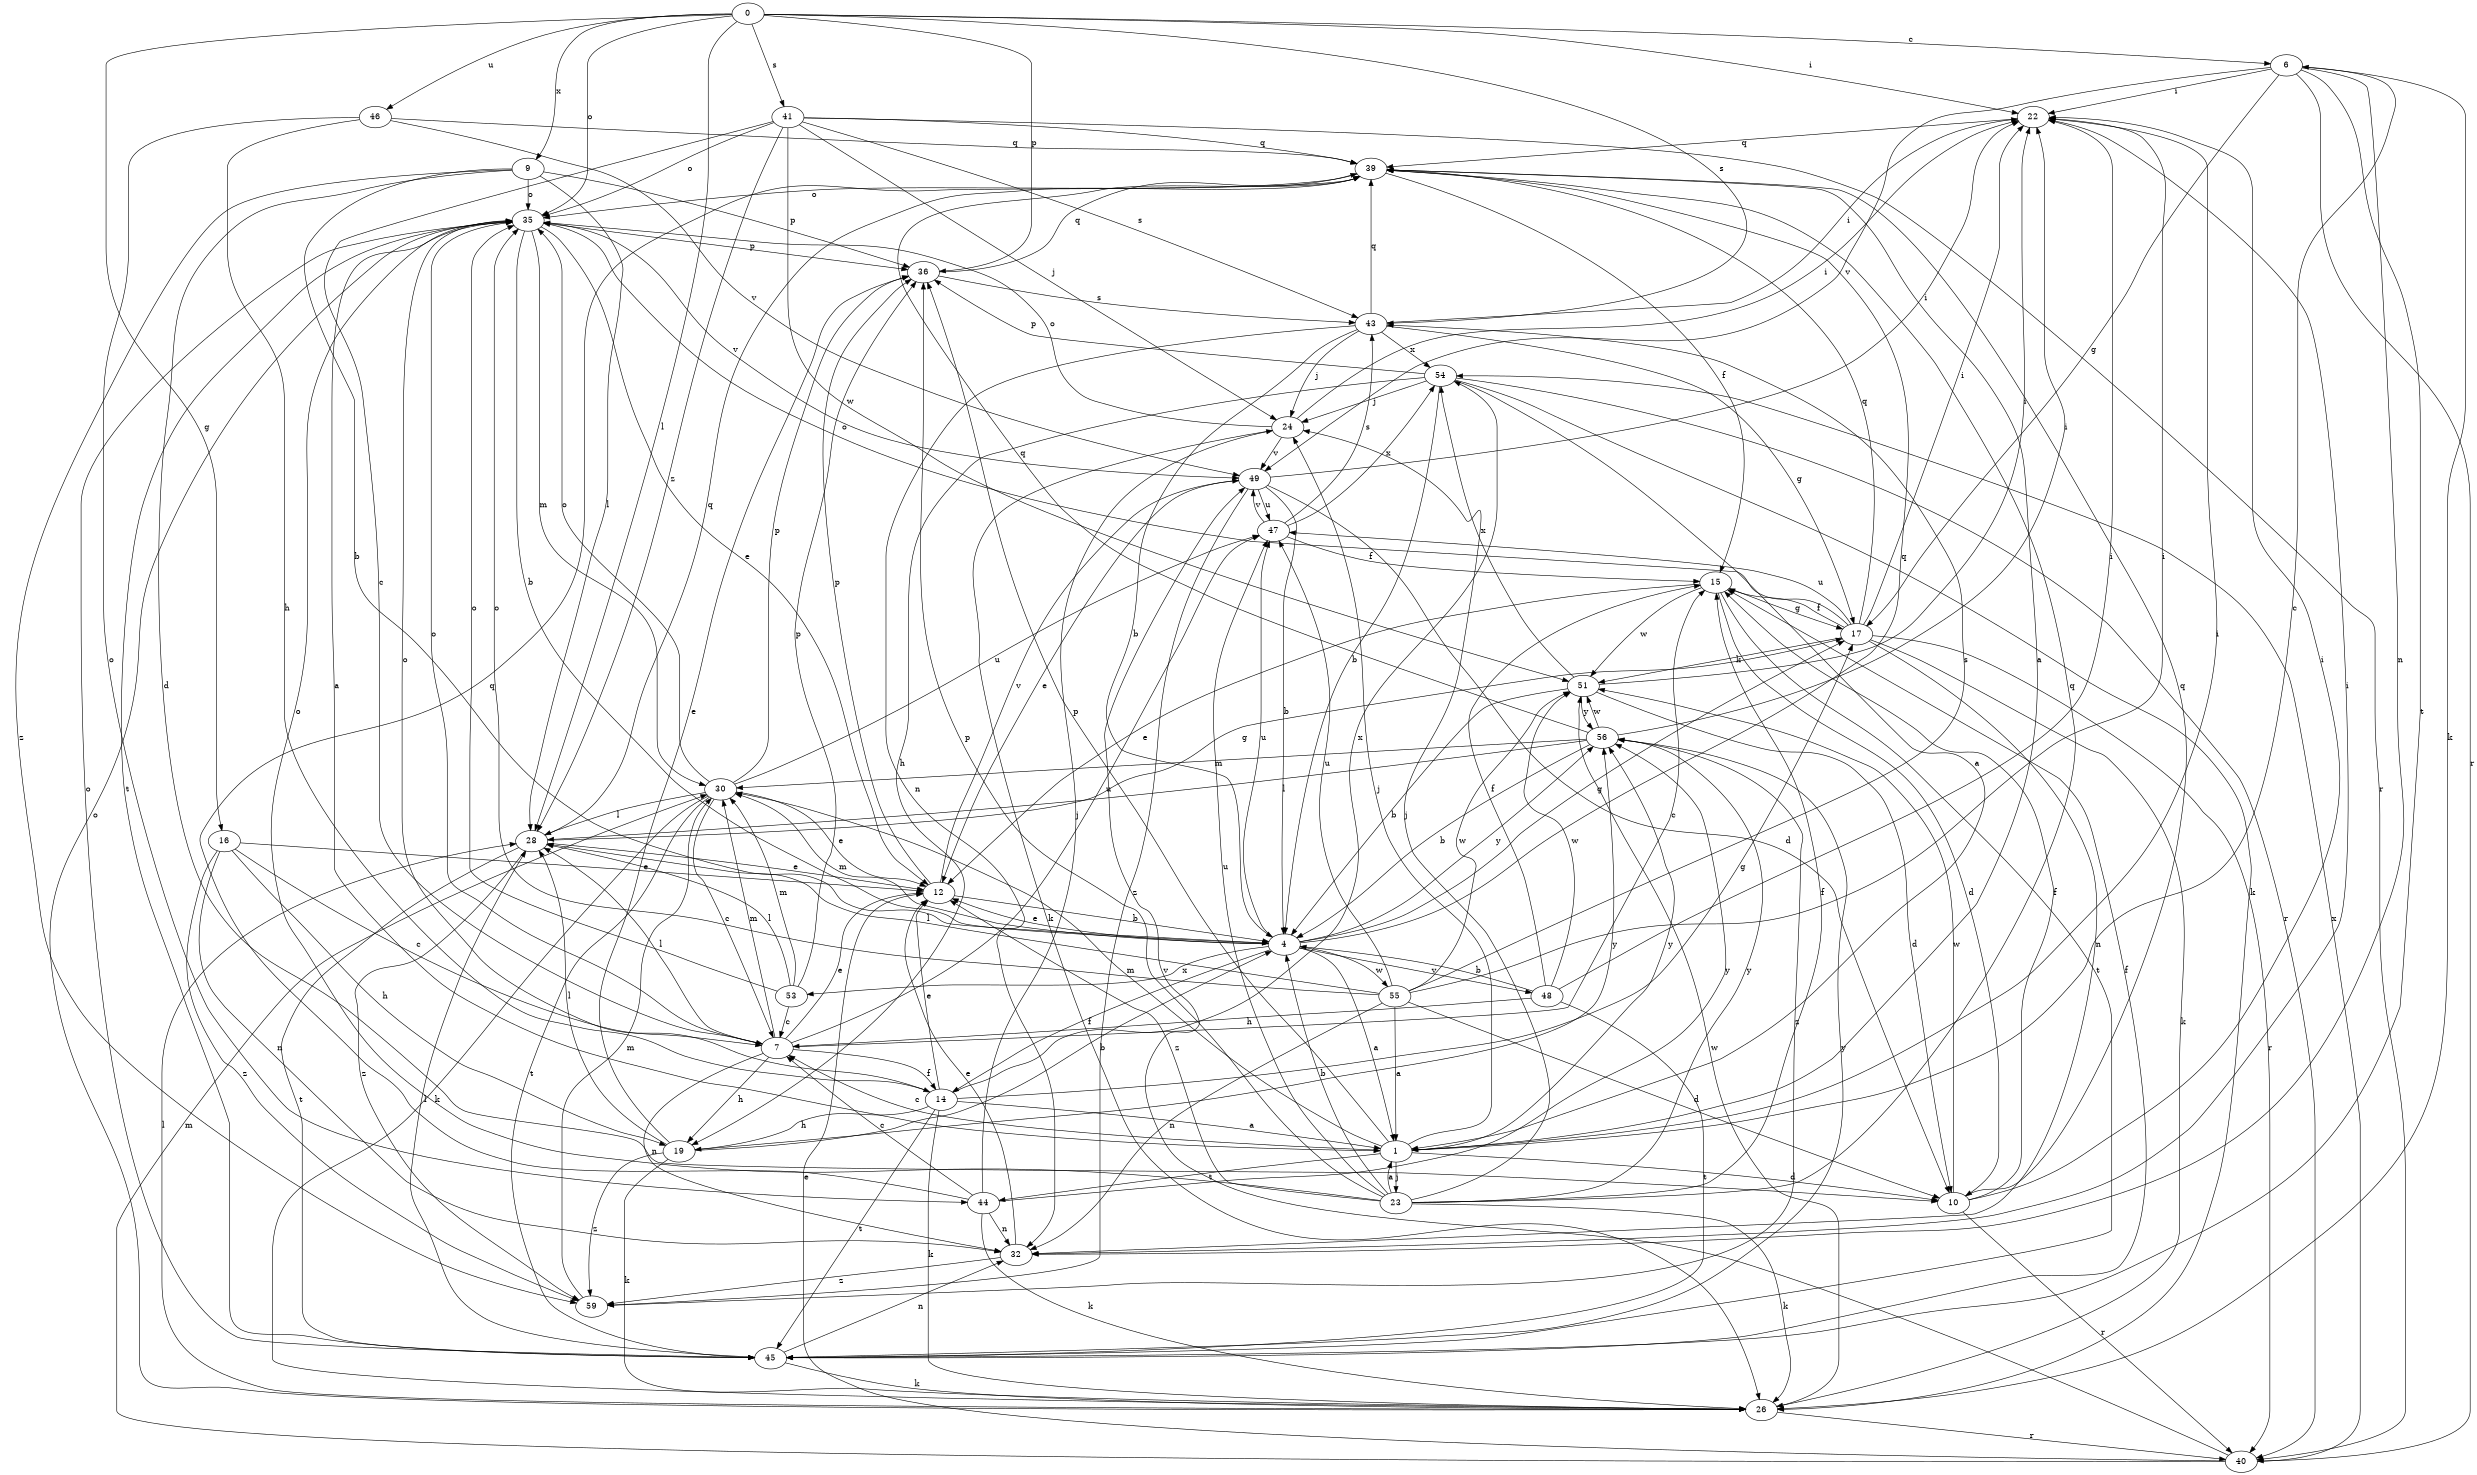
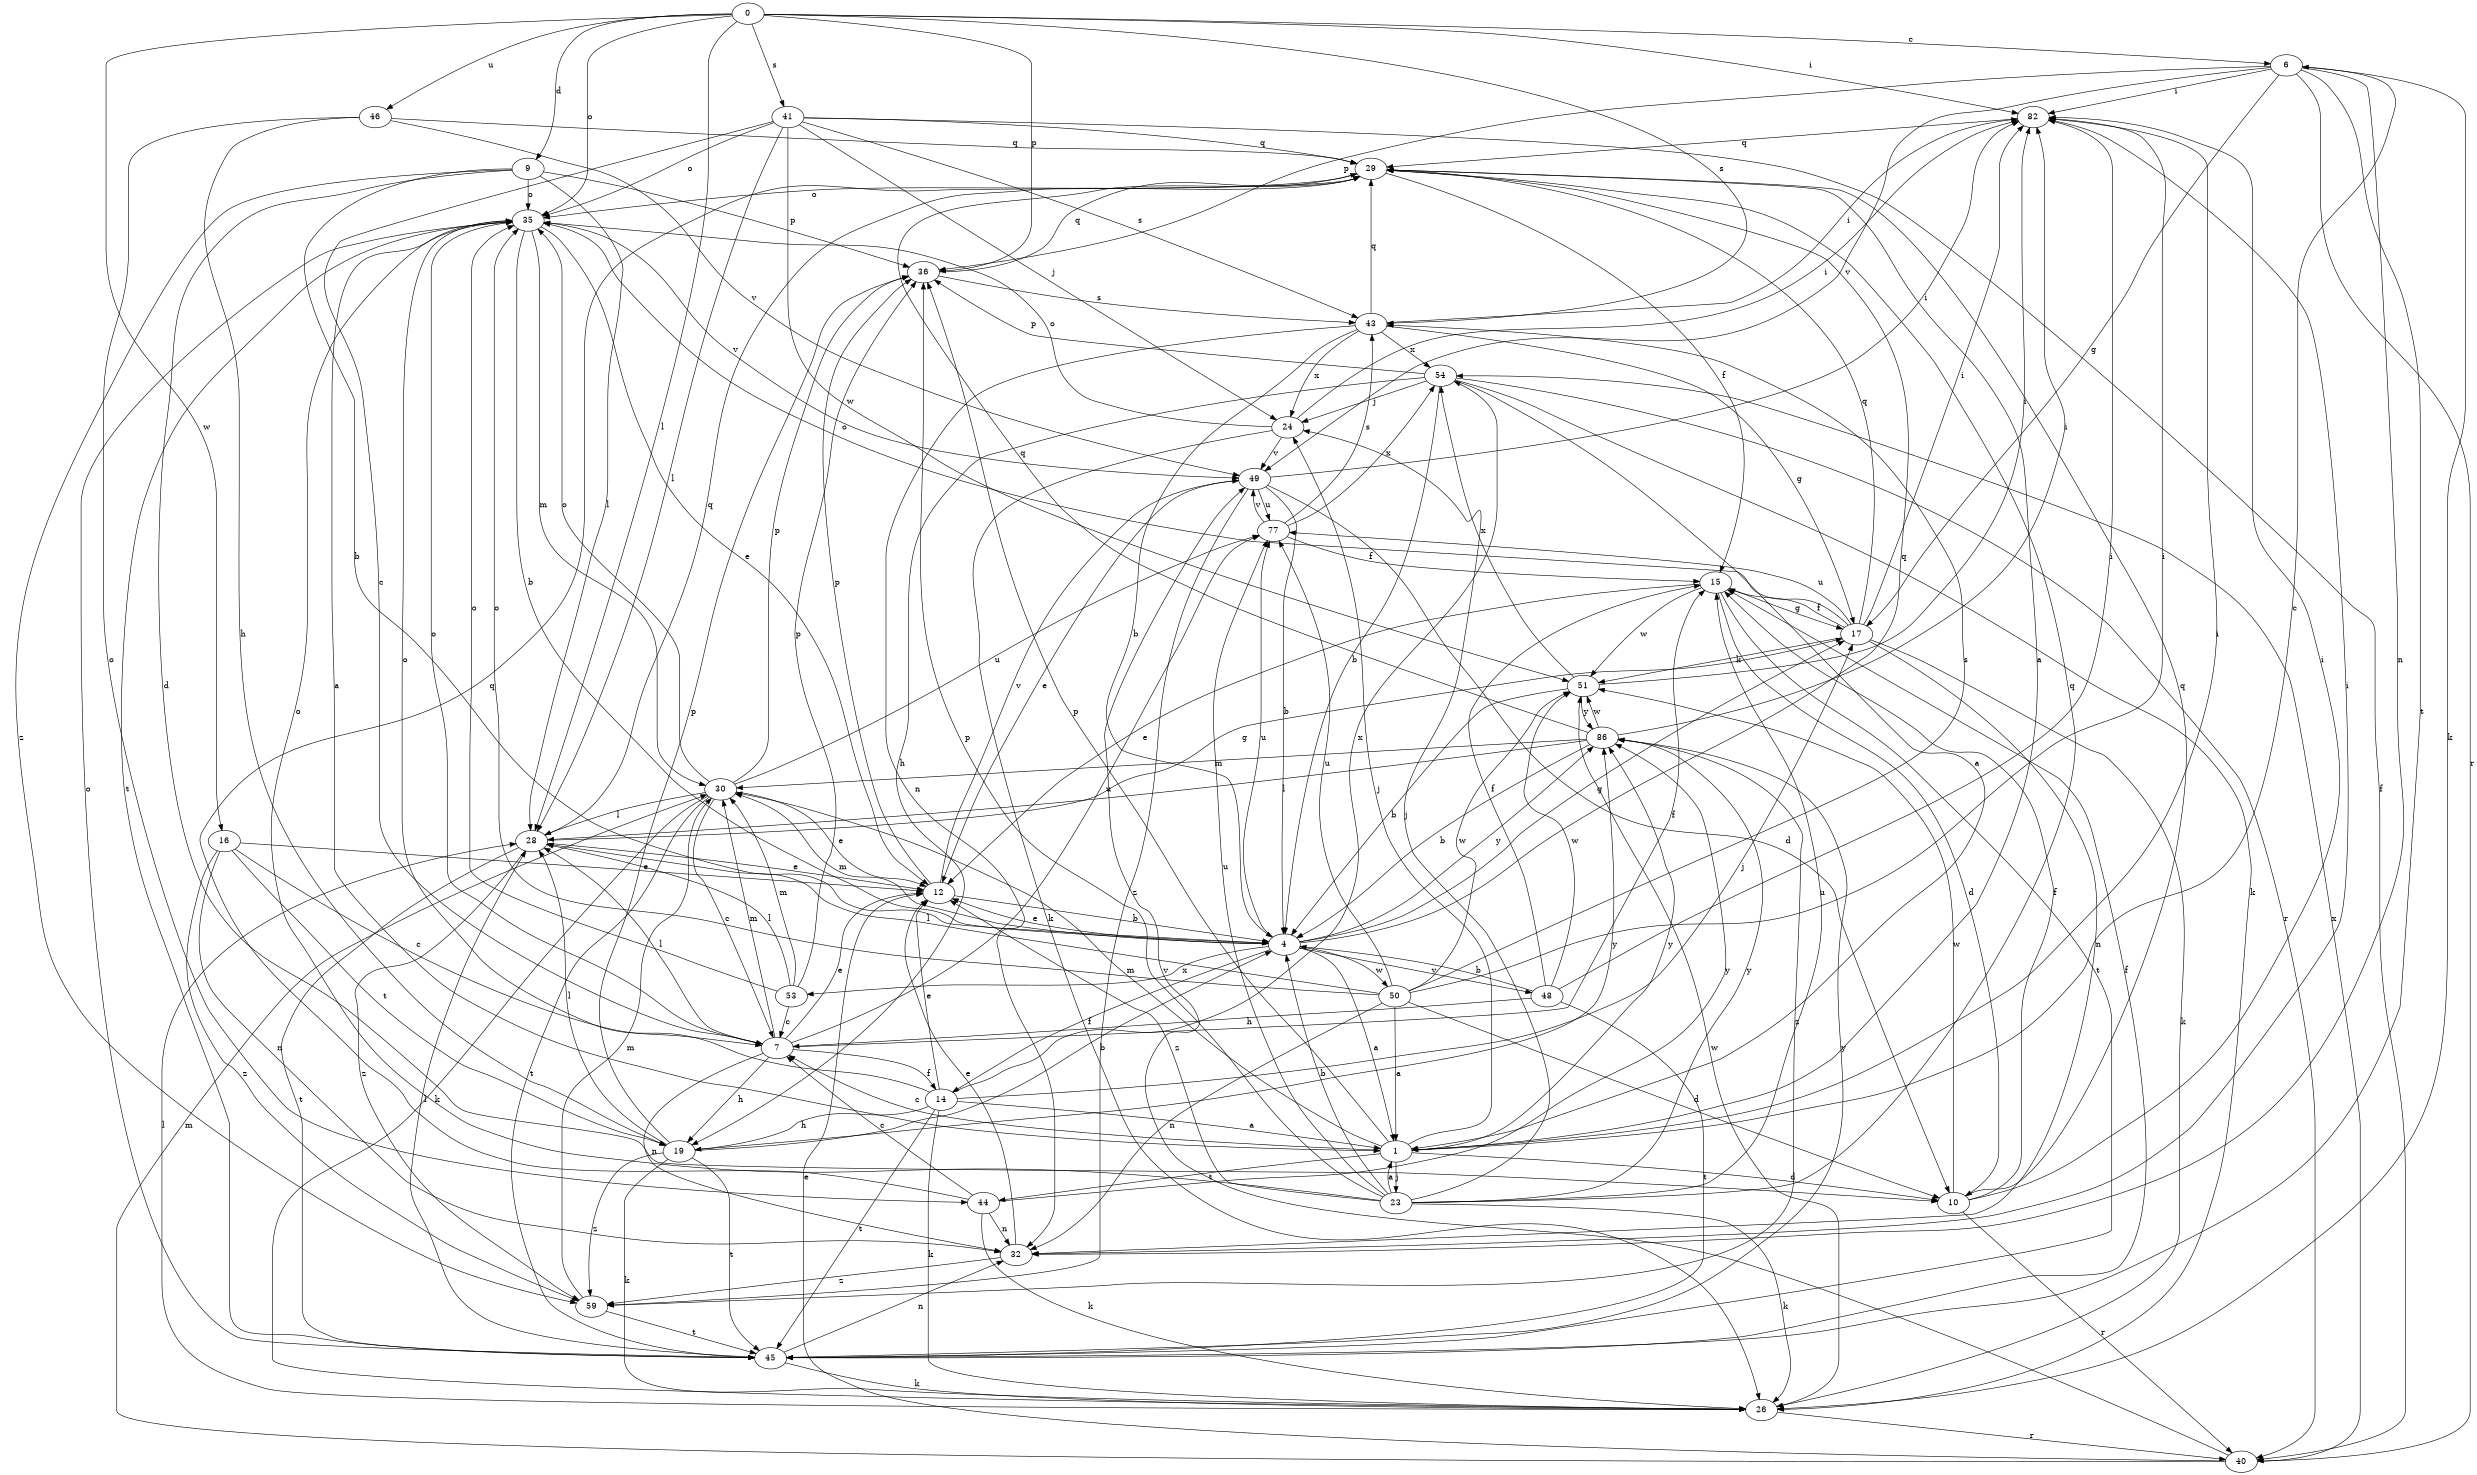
edge "0" -> "9": label "x" -> "d"
node "22": label "22" -> "82"
node "39": label "39" -> "29"
edge "35" -> "36": now "6" -> "36"
edge "43" -> "24": label "j" -> "x"
edge "0" -> "16": label "g" -> "w"
edge "41" -> "28": label "z" -> "l"
node "47": label "47" -> "77"
edge "19" -> "36": label "e" -> "p"
node "56": label "56" -> "86"
edge "46" -> "14": now "46" -> "19"
edge "44" -> "24": removed, label "j"
edge "41" -> "40": label "r" -> "f"
edge "7" -> "15": label "c" -> "f"
edge "51" -> "10": removed, label "d"
edge "14" -> "17": label "g" -> "j"
edge "23" -> "15": label "f" -> "u"
edge "17" -> "40": removed, label "r"
edge "16" -> "19": label "h" -> "t"
node "55": label "55" -> "50"
edge "19" -> "45": added, label "t"
edge "59" -> "45": added, label "t"
edge "26" -> "35": removed, label "o"
